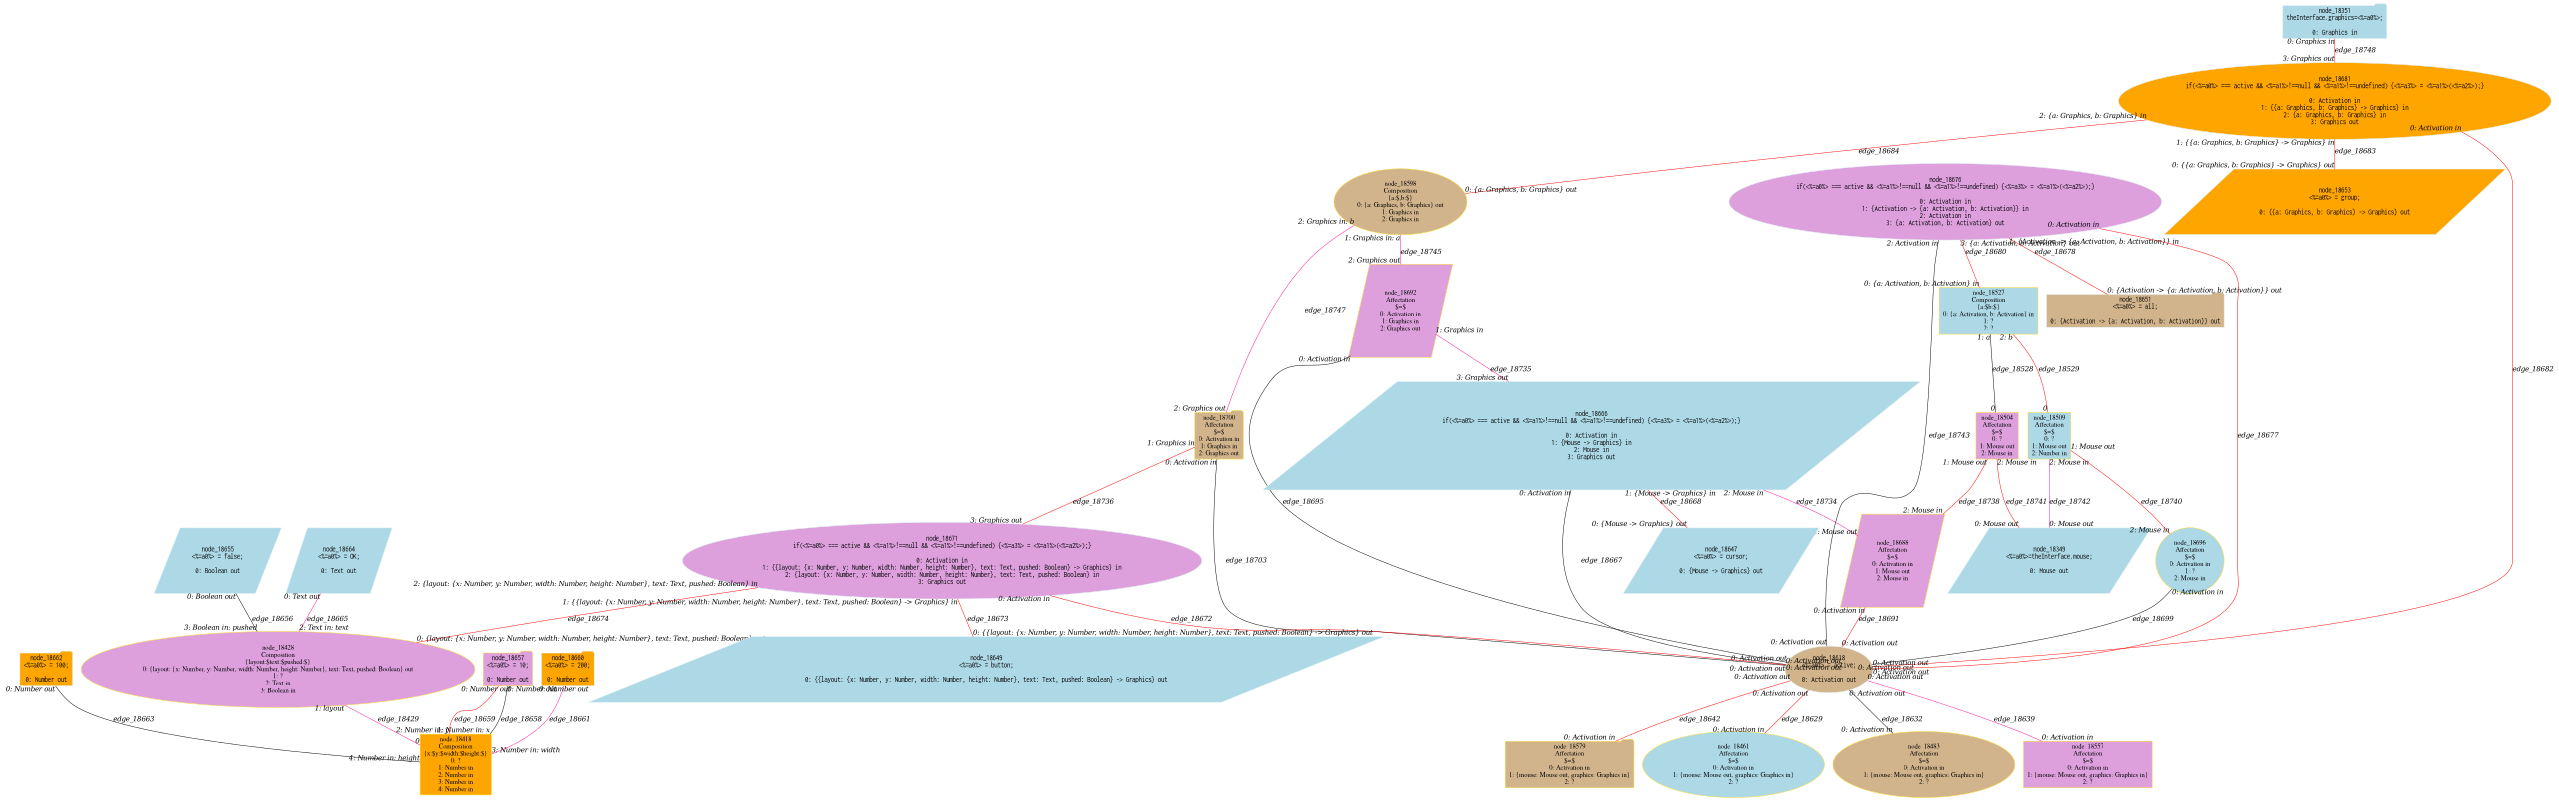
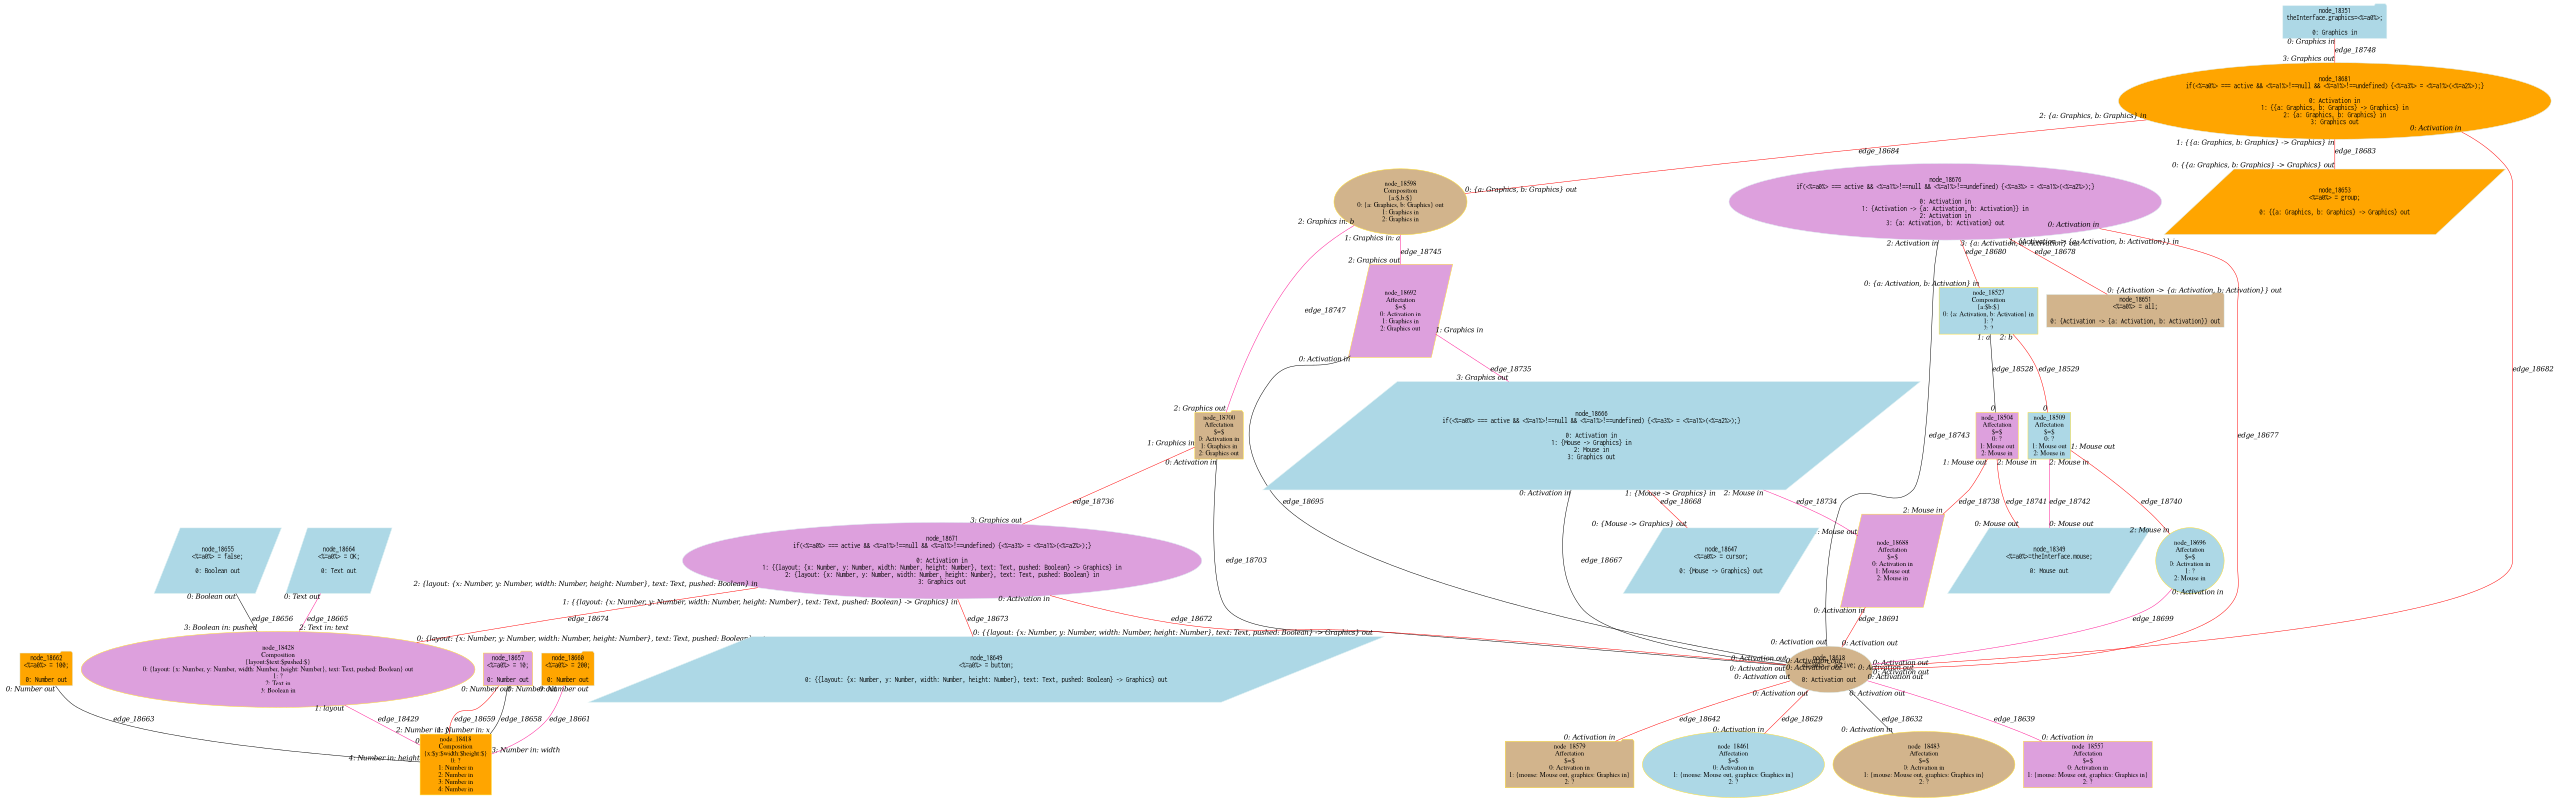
node "node_18509 Affectation $=$ 0: ? 1: Mouse out 2: Number in": label "node_18509 Affectation $=$ 0: ? 1: Mouse out 2: Number in" -> "node_18509 Affectation $=$ 0: ? 1: Mouse out 2: Mouse in"
edge "node_18696 Affectation $=$ 0: Activation in 1: ? 2: Mouse in" -- "node_18618 <%=a0%> = active; 0: Activation out": color black -> deeppink
